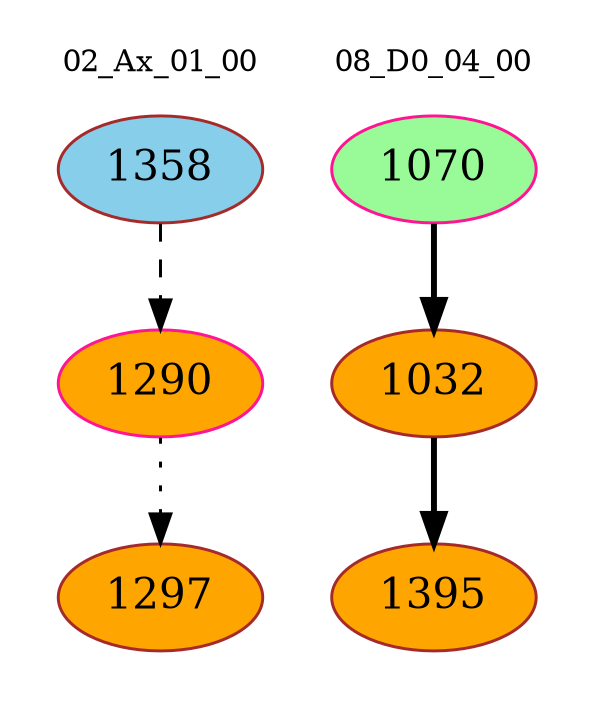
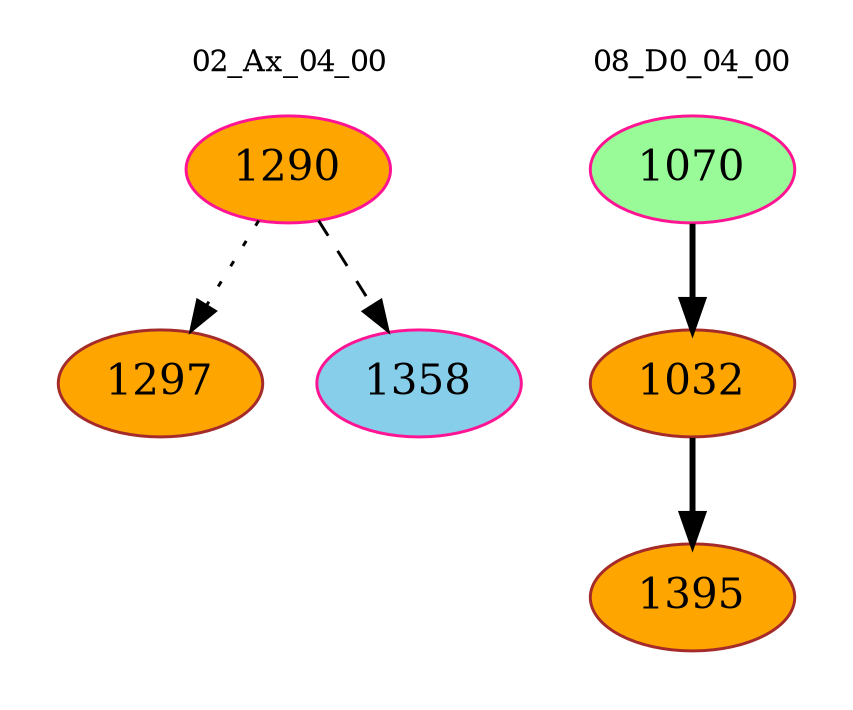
cluster "02_Ax_01_00": label "02_Ax_01_00" -> "02_Ax_04_00"
node "1358": color brown -> deeppink
edge "1358" -> "1290": reversed
